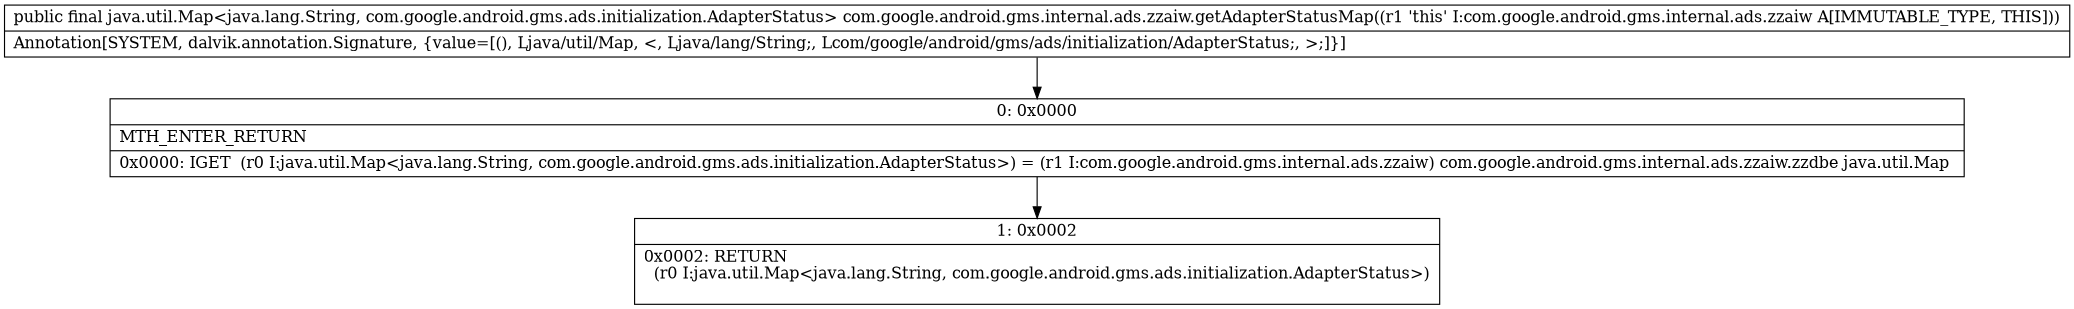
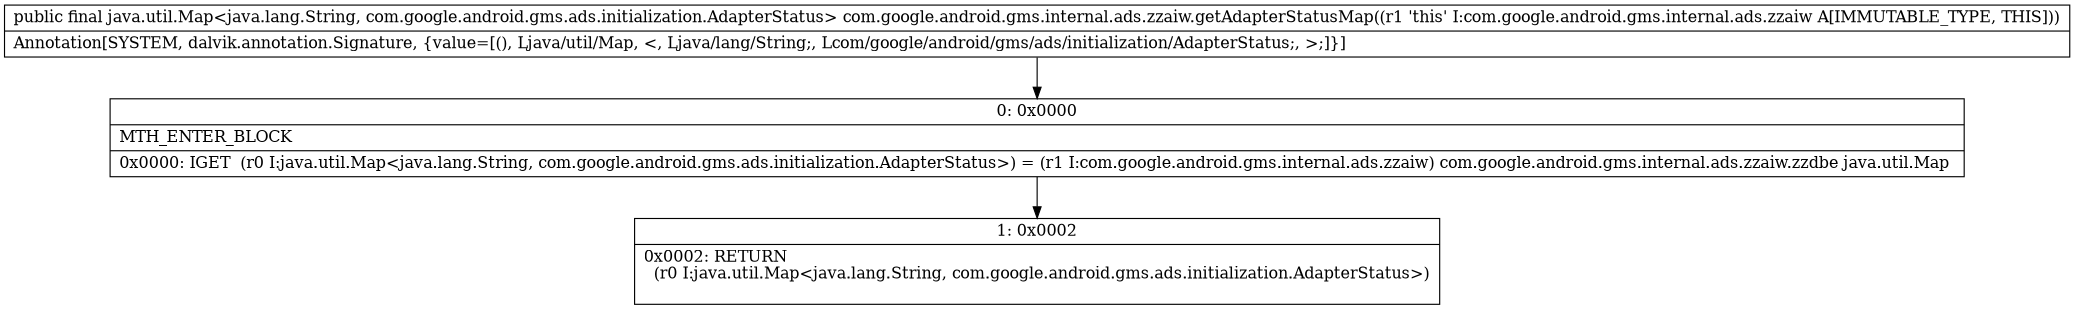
node "0: 0x0000": text "MTH_ENTER_RETURN" -> "MTH_ENTER_BLOCK"
